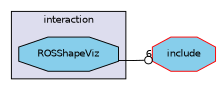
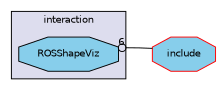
edge "ROSShapeViz" -> "include": reversed
